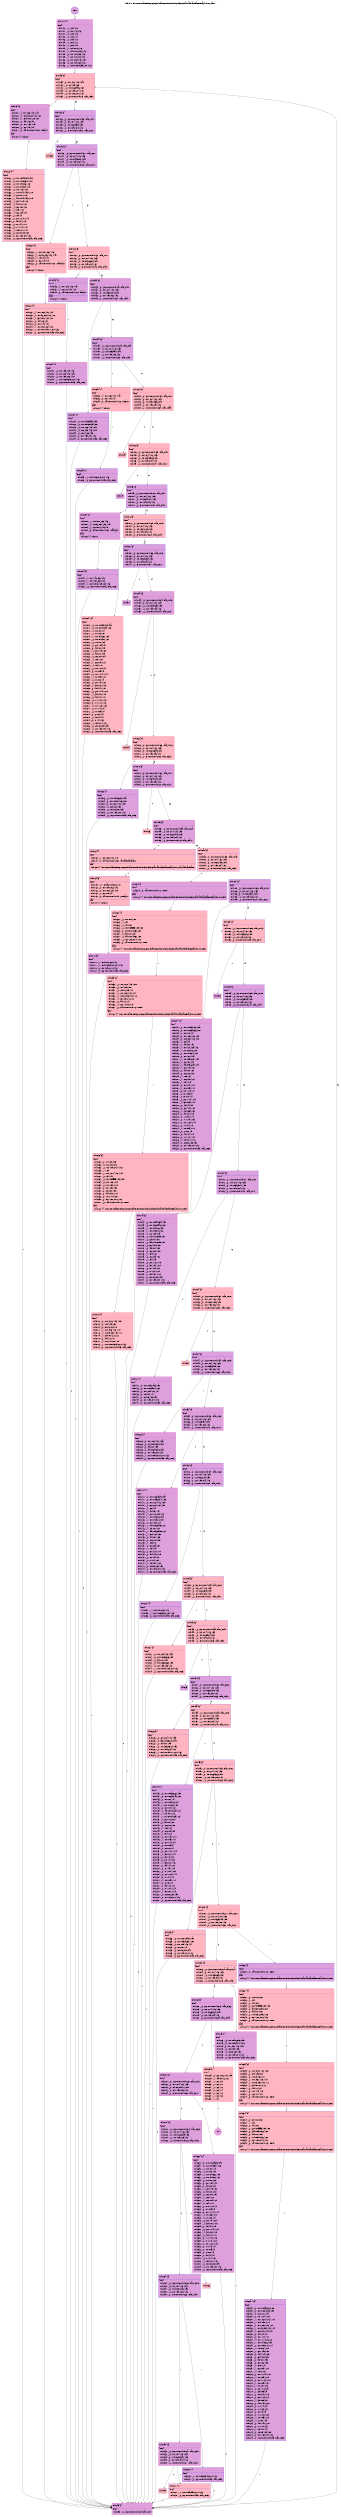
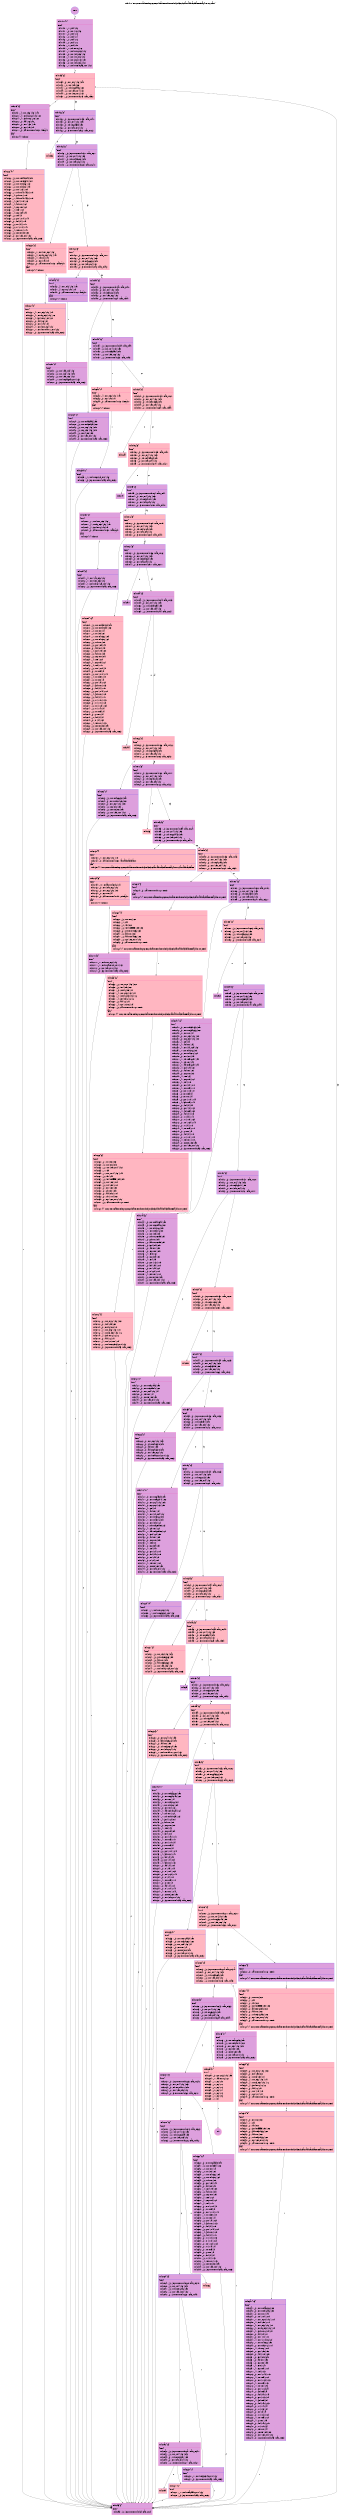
edge "0x401eae [25]" -> "0x401ec7 [25]": added, label "21"
